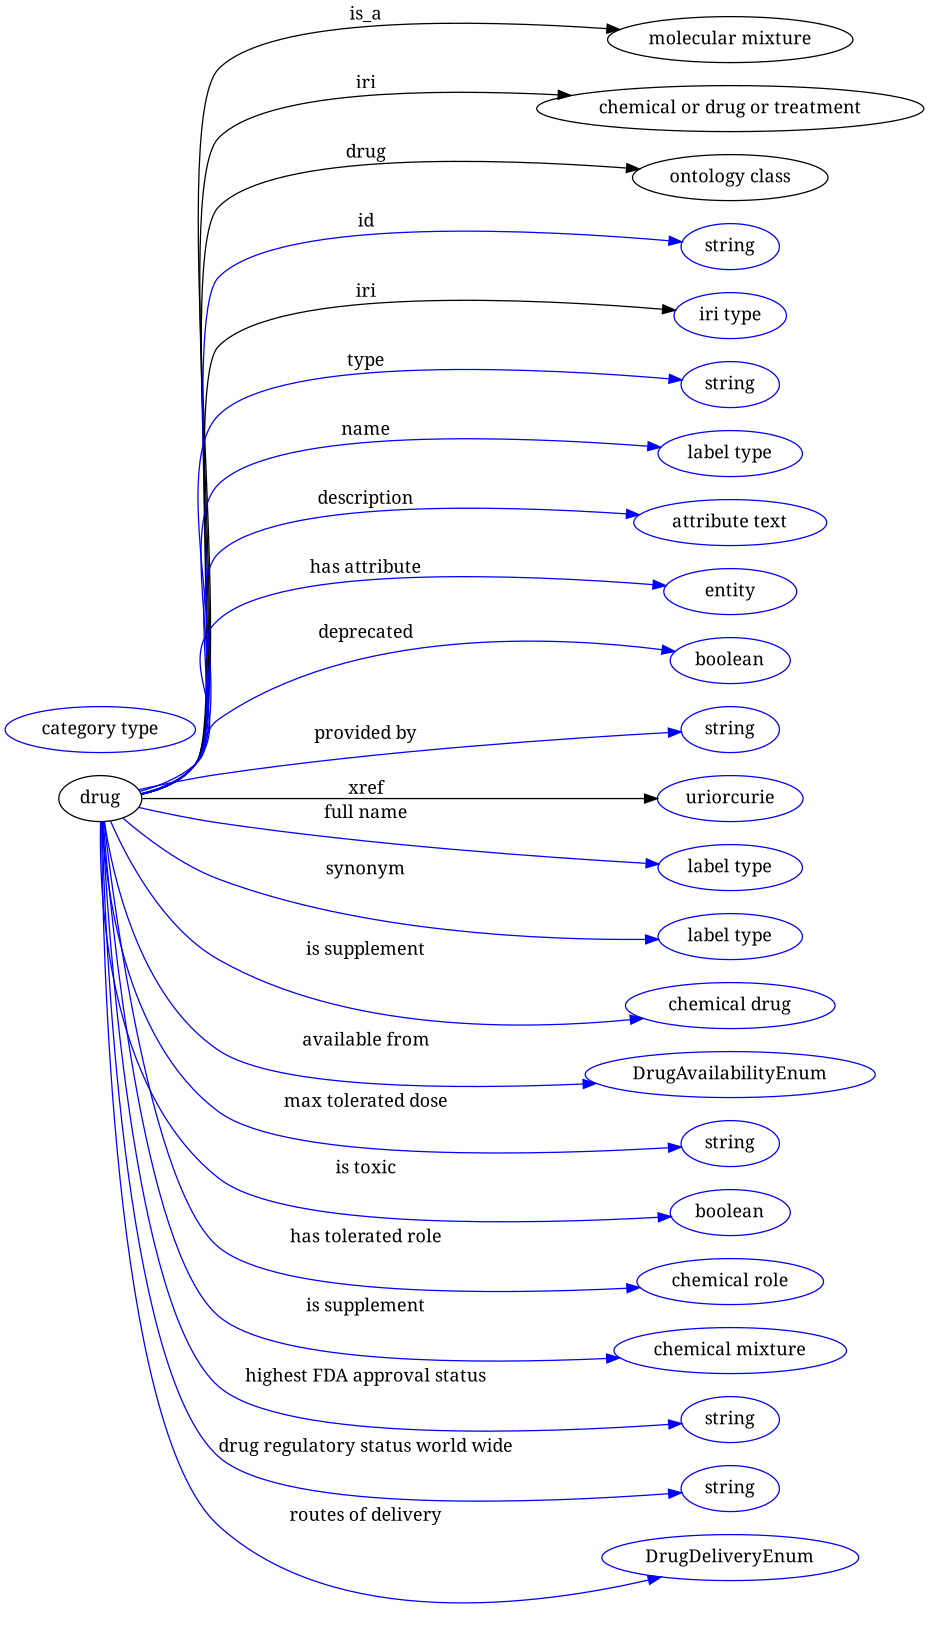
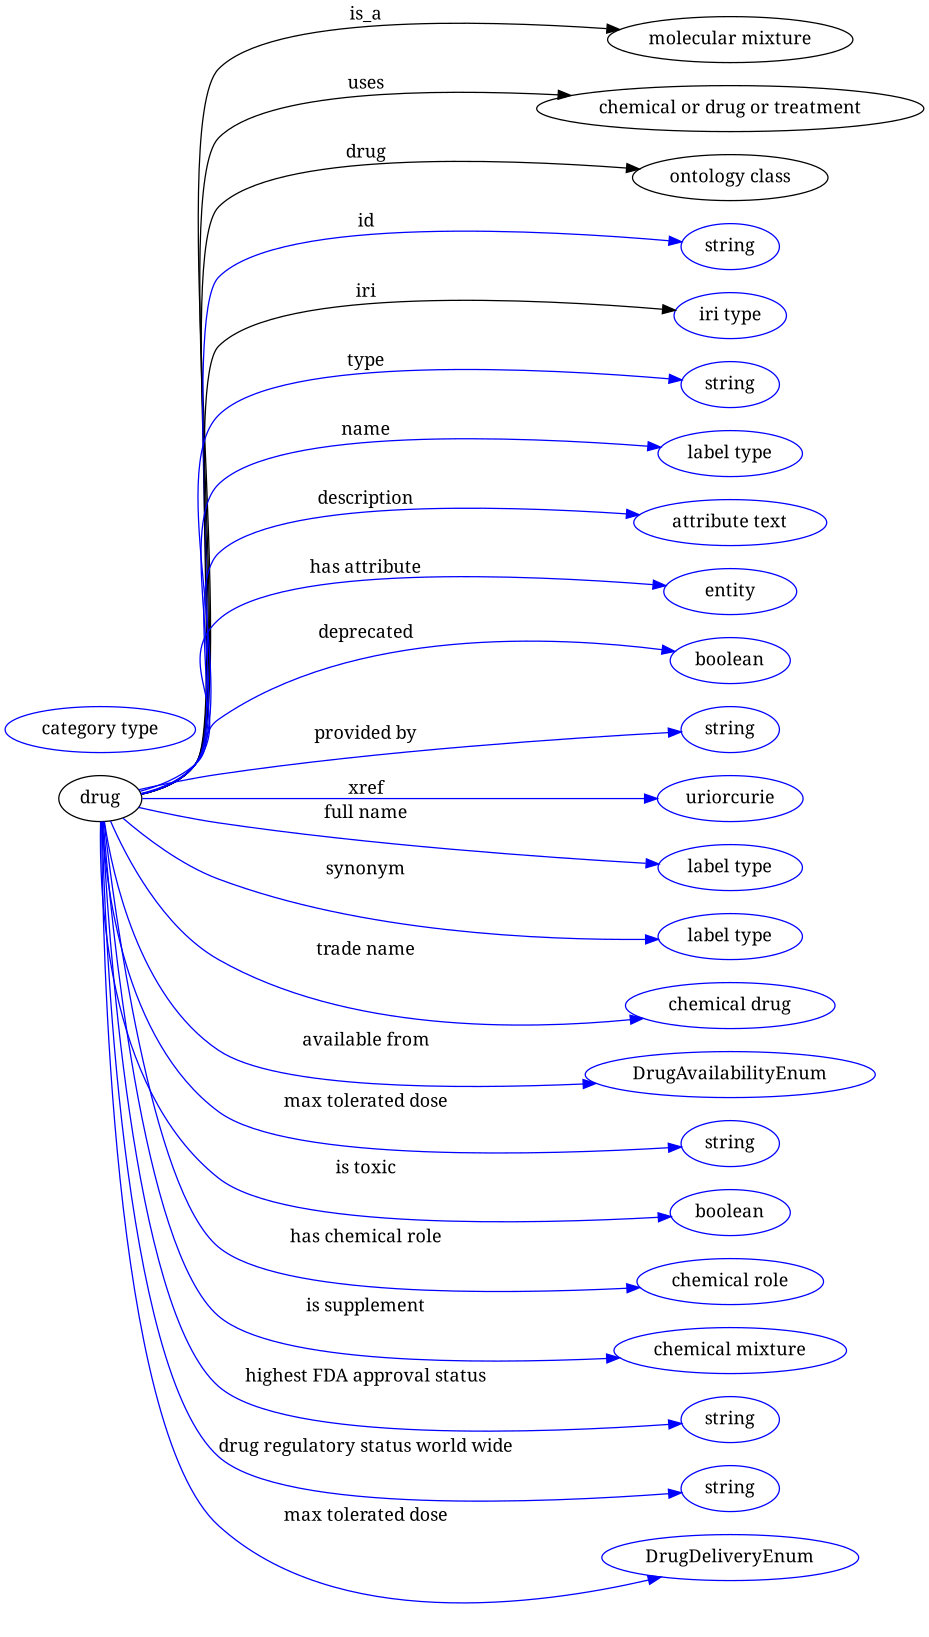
edge "drug" -> "chemical or drug or treatment": label "iri" -> "uses"
edge "drug" -> "uriorcurie": color black -> blue
edge "drug" -> "chemical drug": label "is supplement" -> "trade name"
edge "drug" -> "chemical role": label "has tolerated role" -> "has chemical role"
edge "drug" -> "DrugDeliveryEnum": label "routes of delivery" -> "max tolerated dose"
